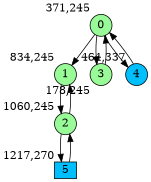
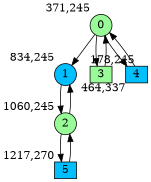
node "1 834,245": fillcolor palegreen -> deepskyblue
node "3 178,245": shape circle -> box
node "4 464,337": shape circle -> box
